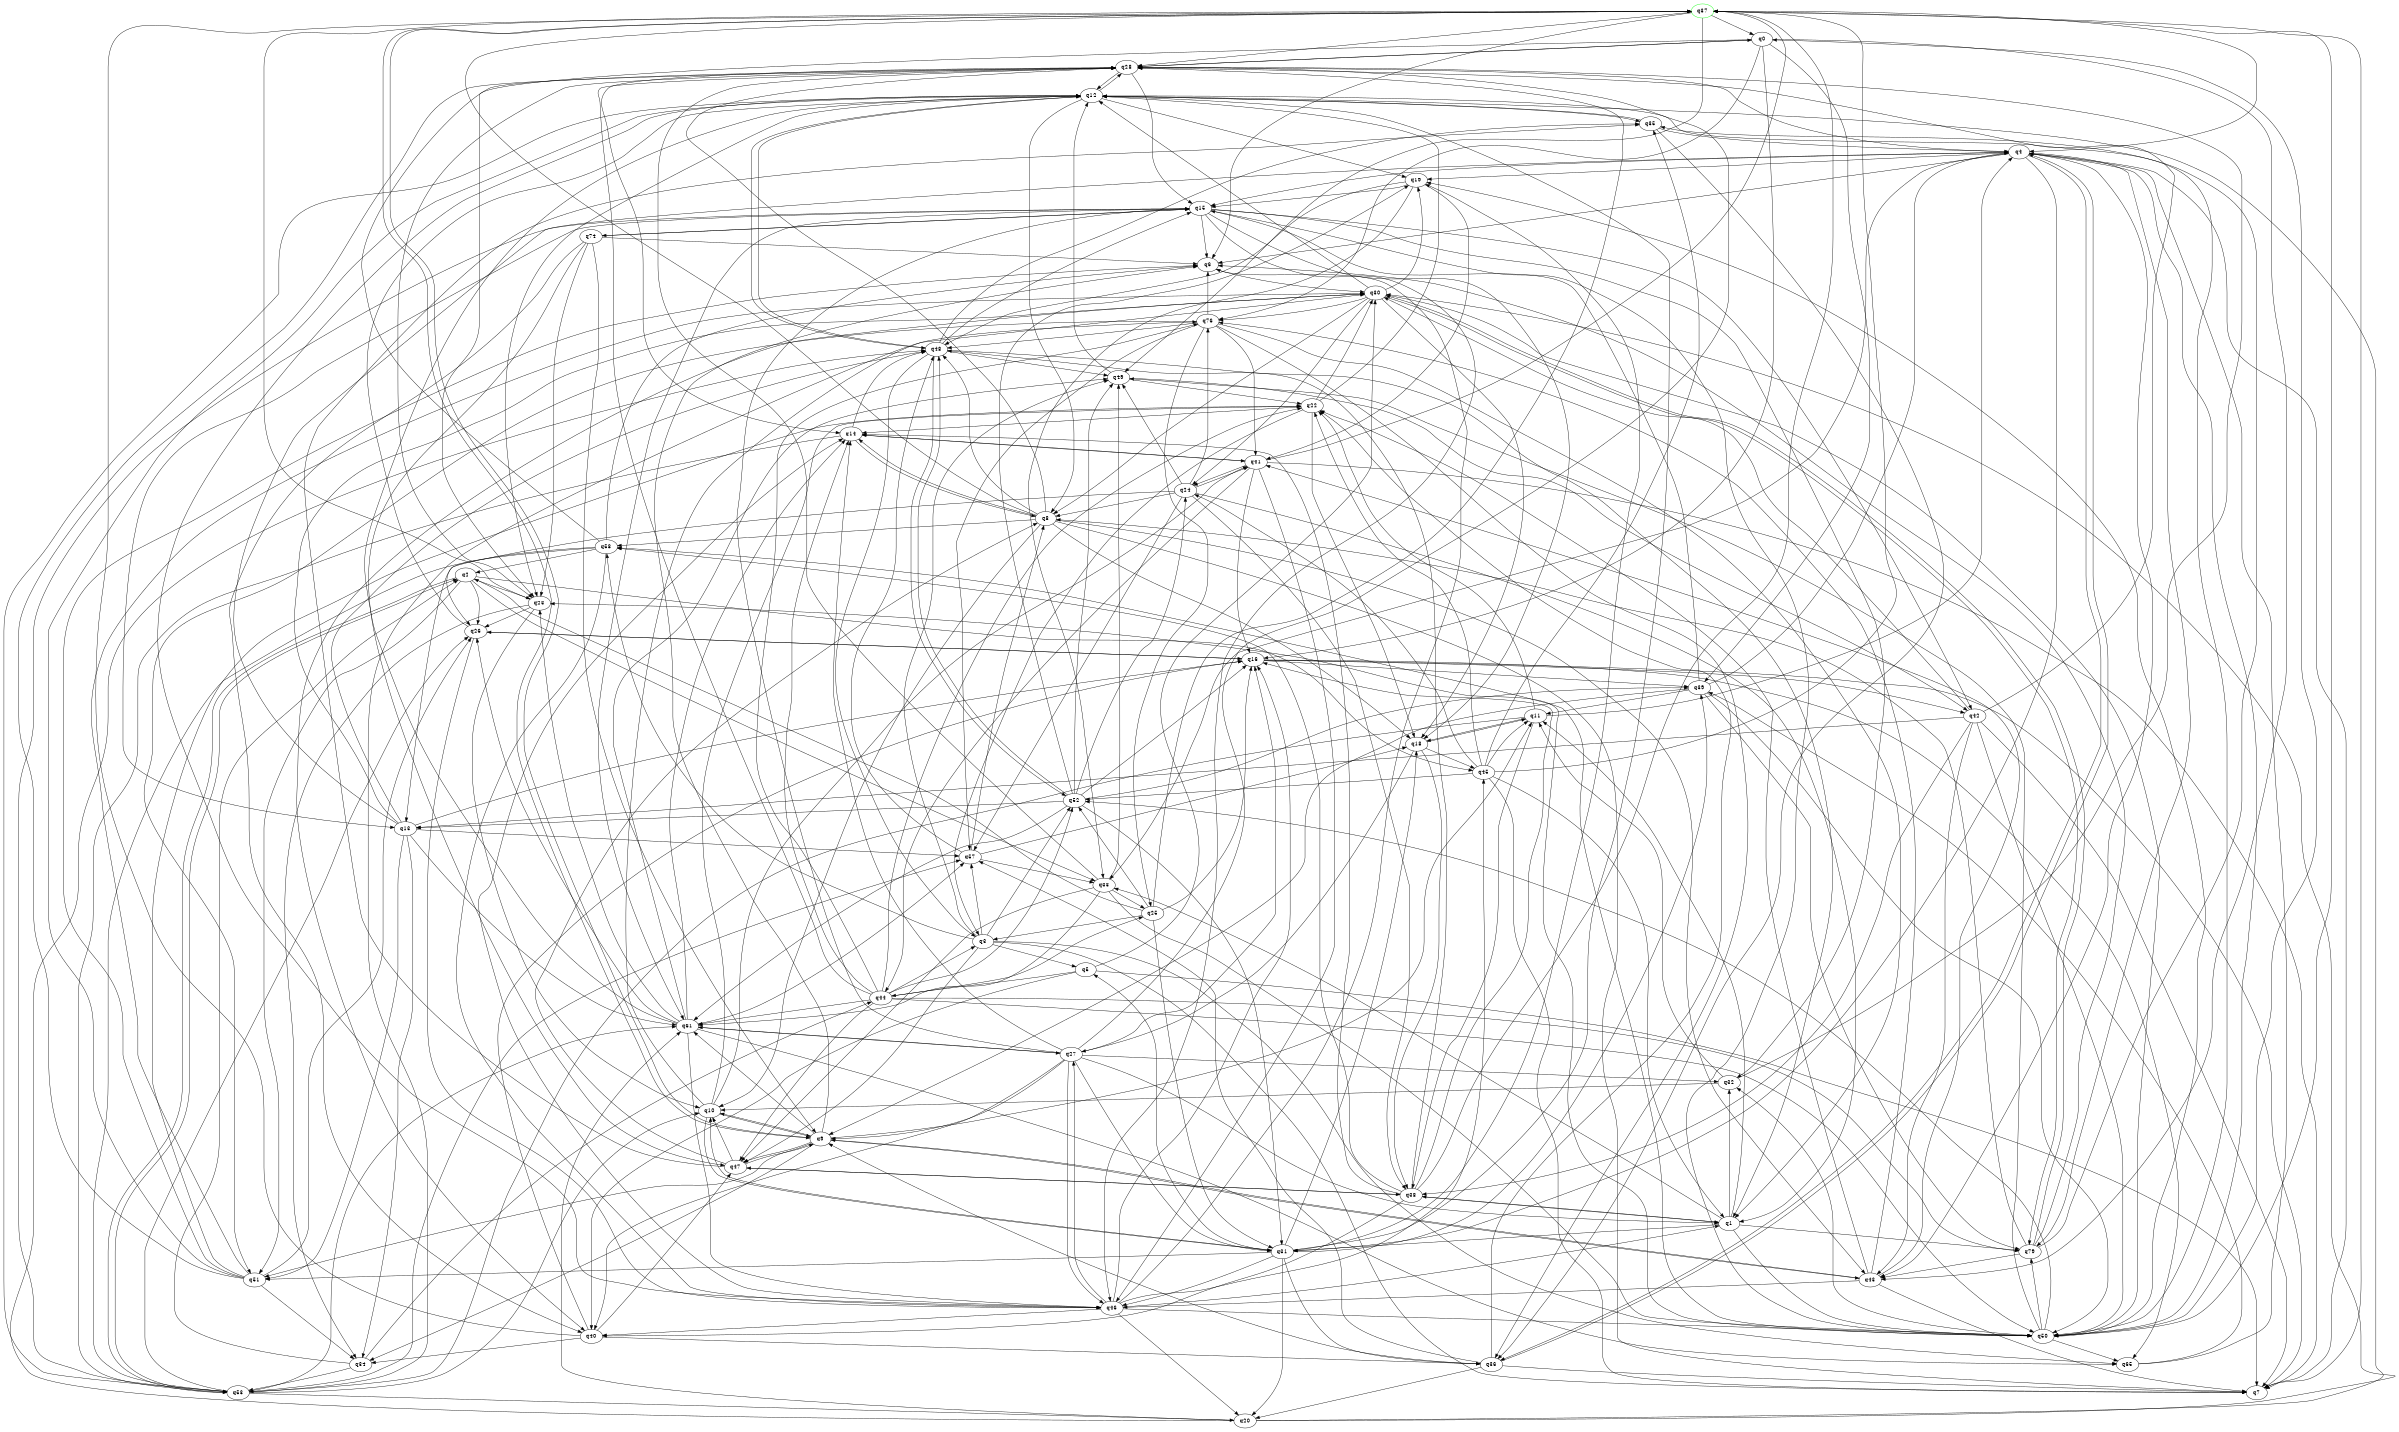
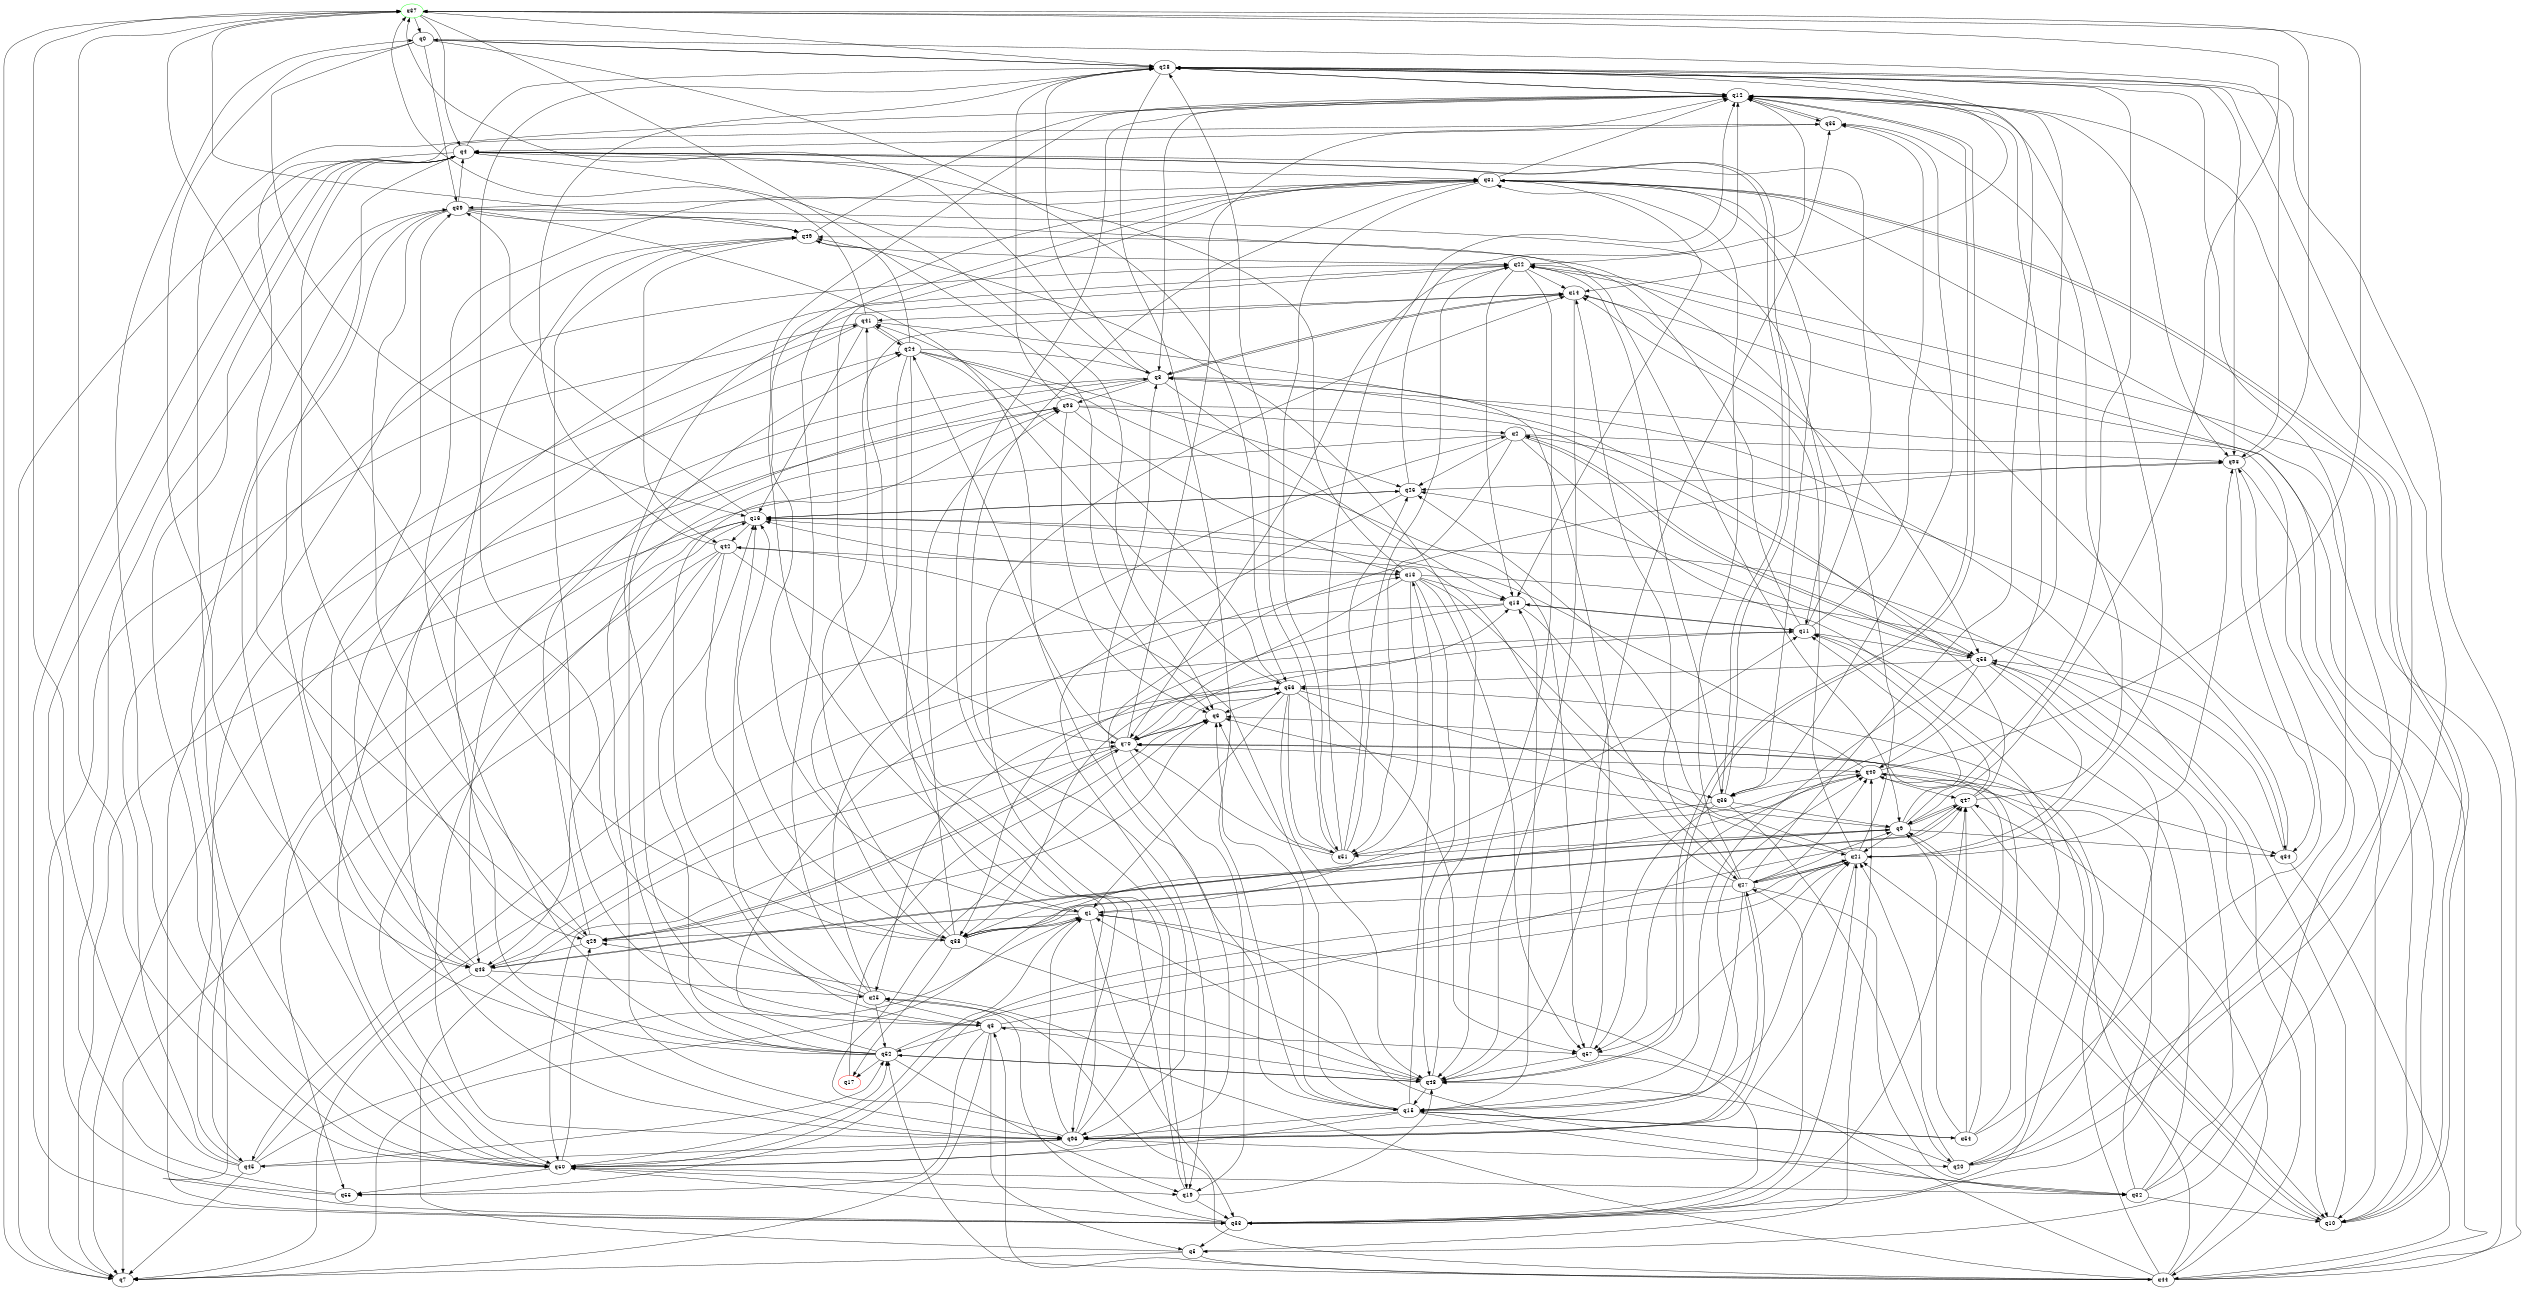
edge "q9" -> "q37": now "q9" -> "q28"
edge "q4" -> "q19": removed
edge "q4" -> "q15": removed
edge "q19" -> "q15": removed
node "q74": label "q74" -> "q54"
node "q30": label "q30" -> "q70"
node "q76": label "q76" -> "q56"
edge "q12" -> "q40": added
edge "q41" -> "q14": removed
edge "q8" -> "q48": now "q22" -> "q48"
edge "q45" -> "q35": now "q11" -> "q35"
node "q58": label "q58" -> "q98"
node "q23": label "q23" -> "q93"
edge "q50" -> "q49": now "q39" -> "q49"
edge "q47" -> "q11": added
edge "q10" -> "q41": now "q10" -> "q16"
edge "q57" -> "q18": now "q13" -> "q18"
edge "q32" -> "q53": added
edge "q32" -> "q40": added
edge "q43" -> "q25": added
node "q61": label "q61" -> "q21"
edge "q44" -> "q50": now "q44" -> "q1"
node "q17": added
edge "q39" -> "q33": added
edge "q33" -> "q27": added
edge "q33" -> "q5": added
node "q79": label "q79" -> "q29"
node "q46": label "q46" -> "q96"
edge "q51" -> "q34": now "q51" -> "q40"
edge "q31" -> "q20": reversed
node "q65": label "q65" -> "q55"
